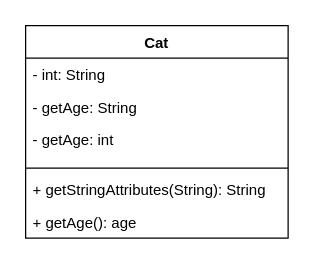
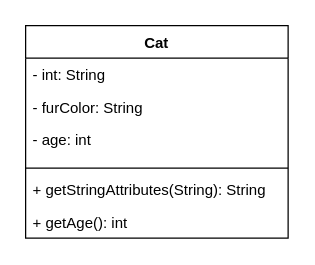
node "- getAge: String": label "- getAge: String" -> "- furColor: String"
node "- getAge: int": label "- getAge: int" -> "- age: int"
node "+ getAge(): age": label "+ getAge(): age" -> "+ getAge(): int"
